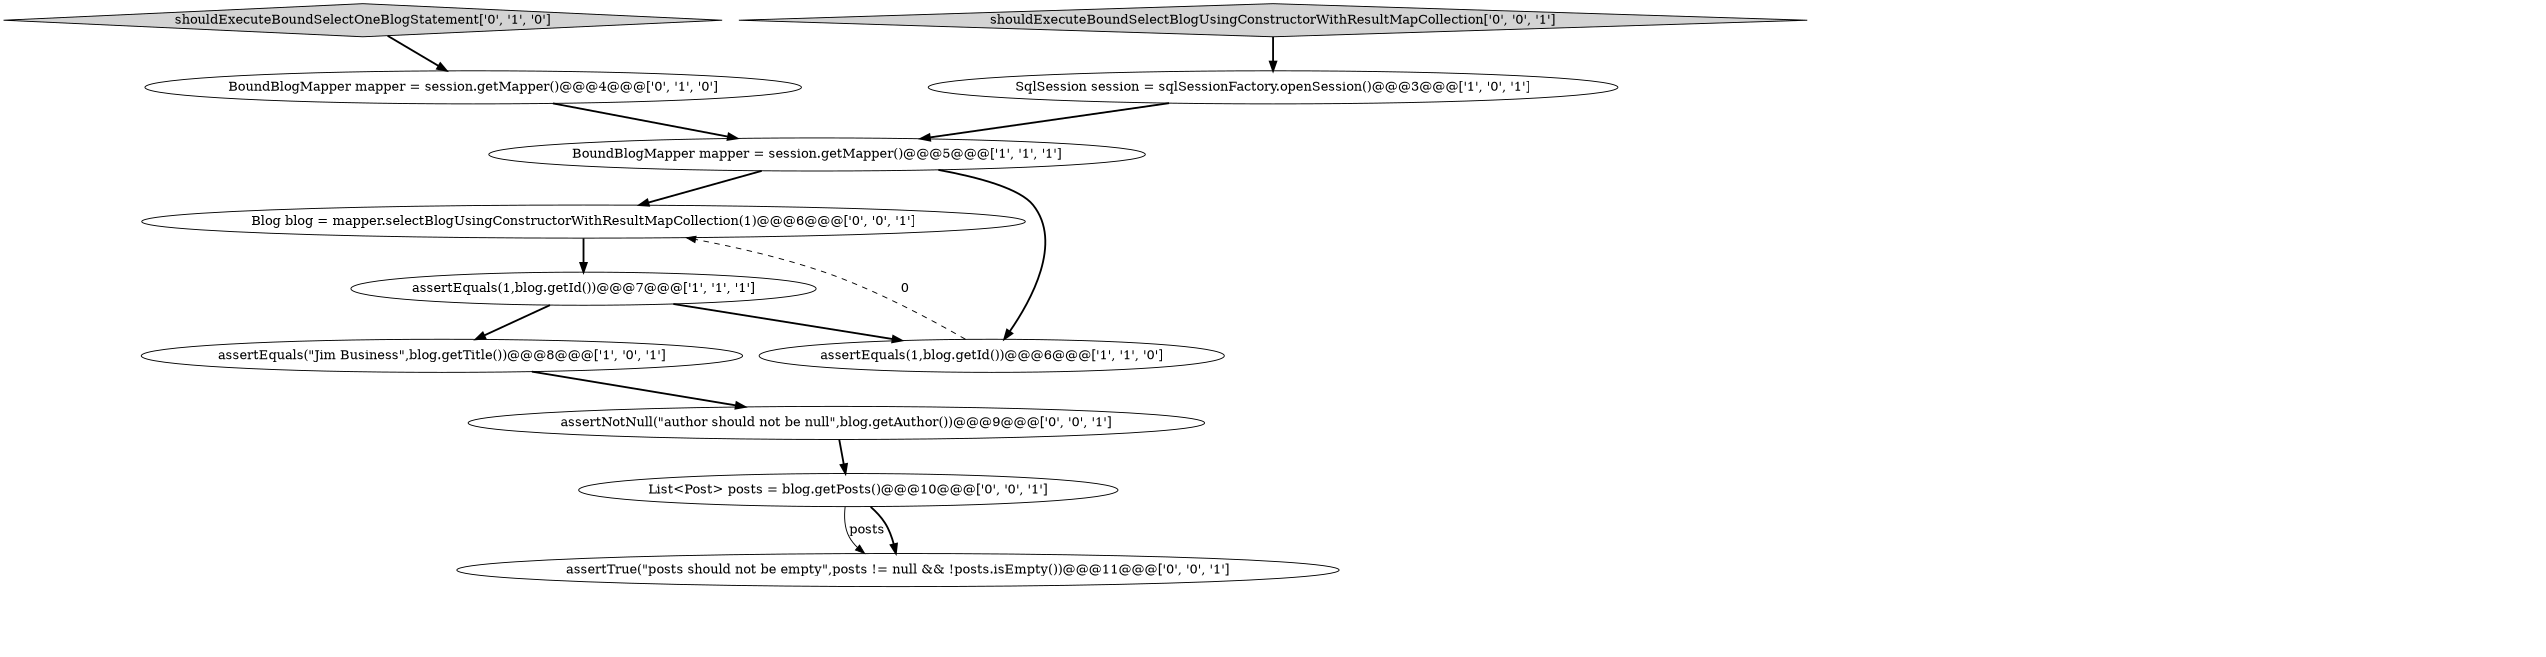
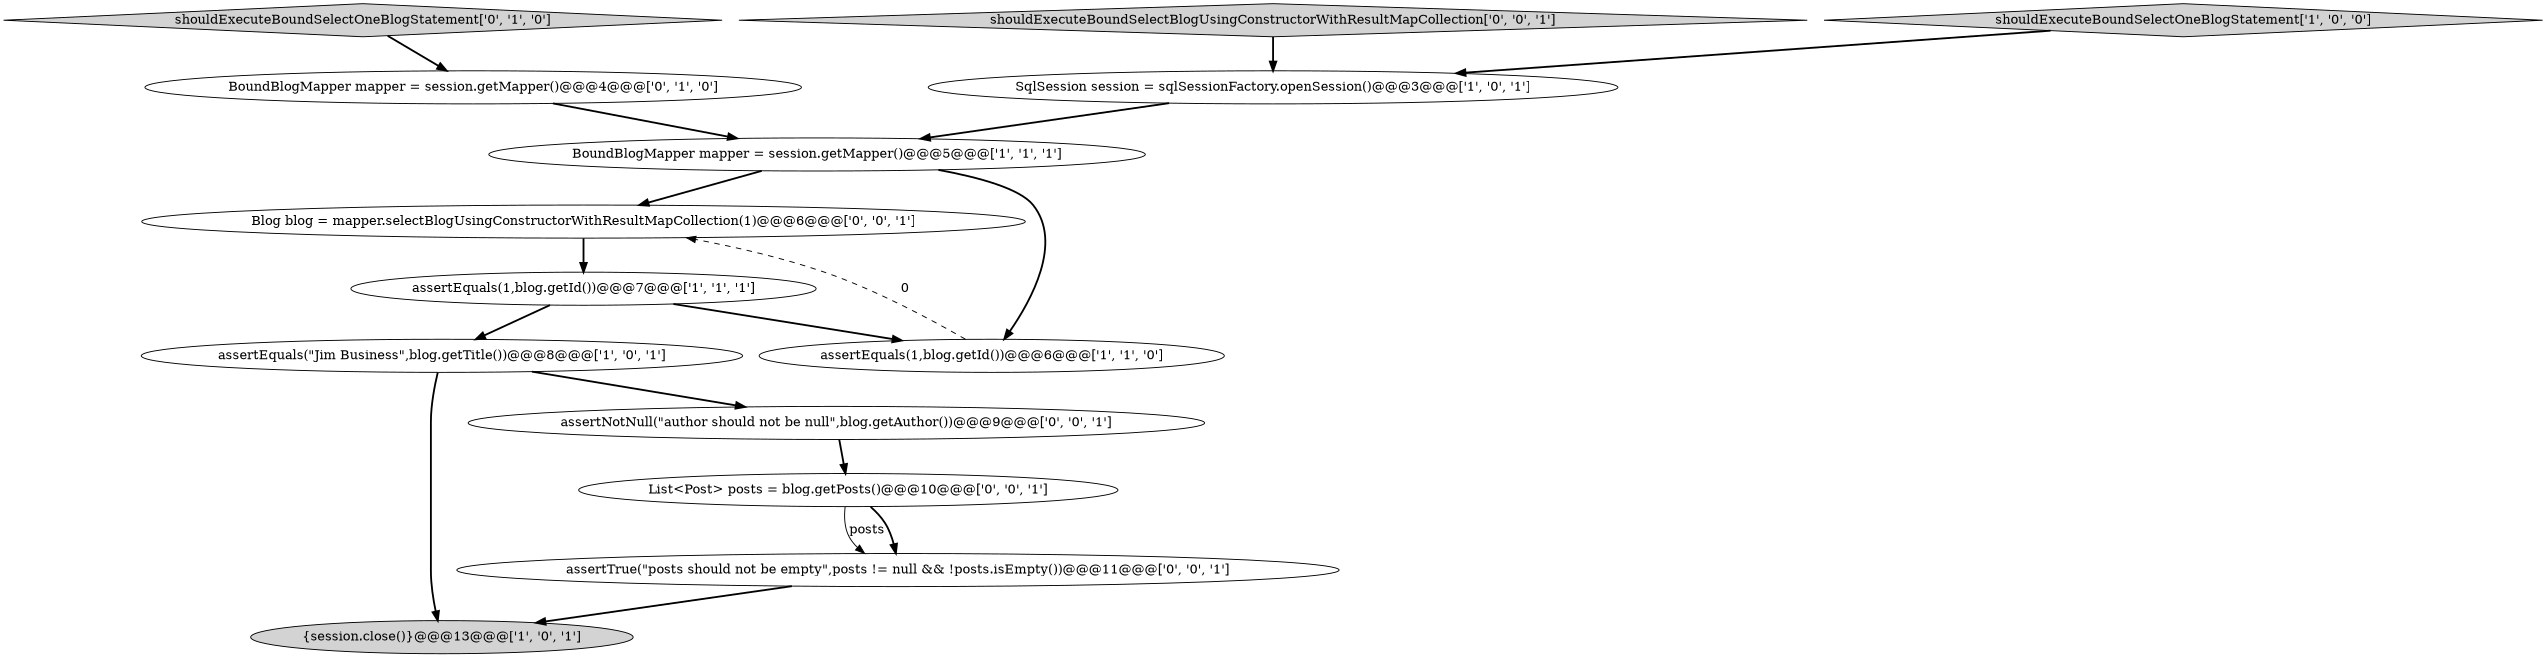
node "shouldExecuteBoundSelectOneBlogStatement['1', '0', '0']": added
node "{session.close()}@@@13@@@['1', '0', '1']": added
